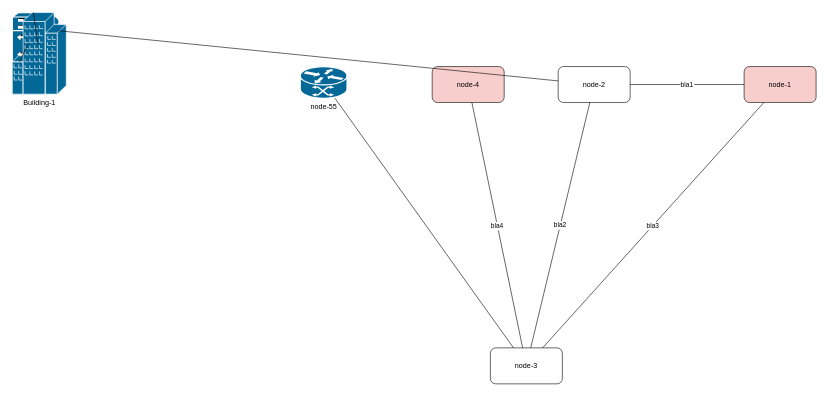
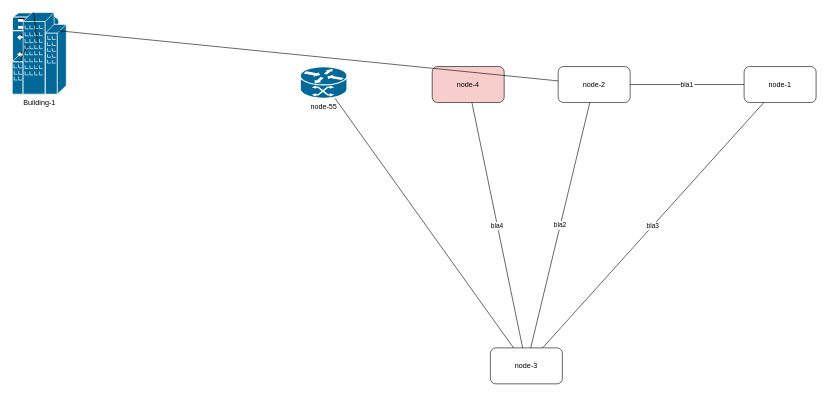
node "node-1": fillcolor #f8cecc -> #ffffff
